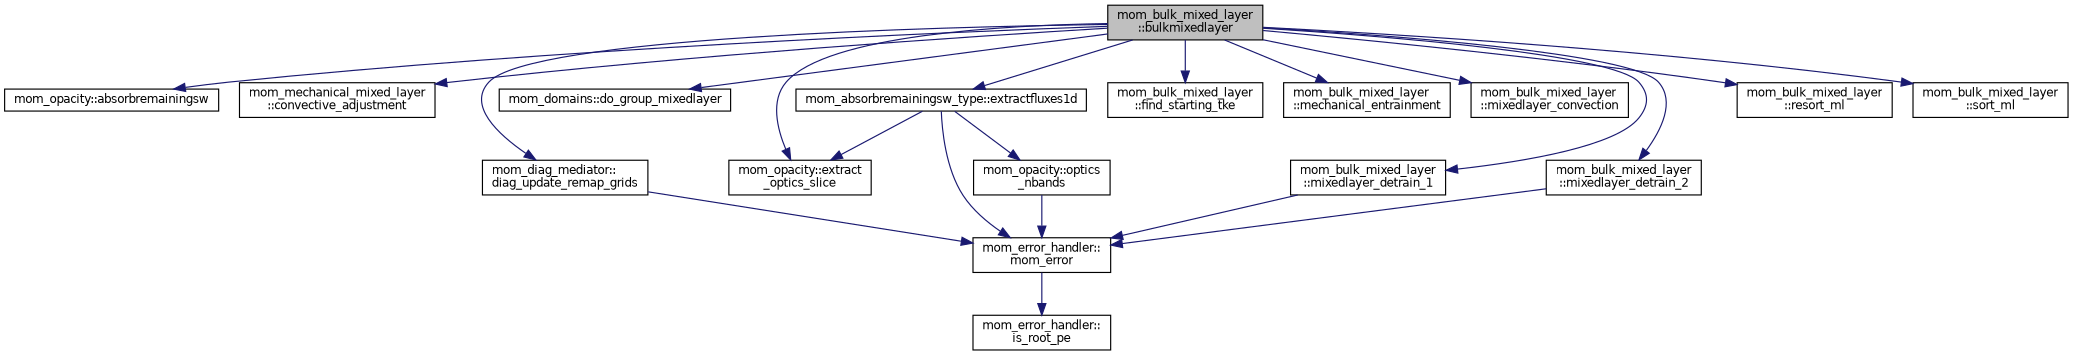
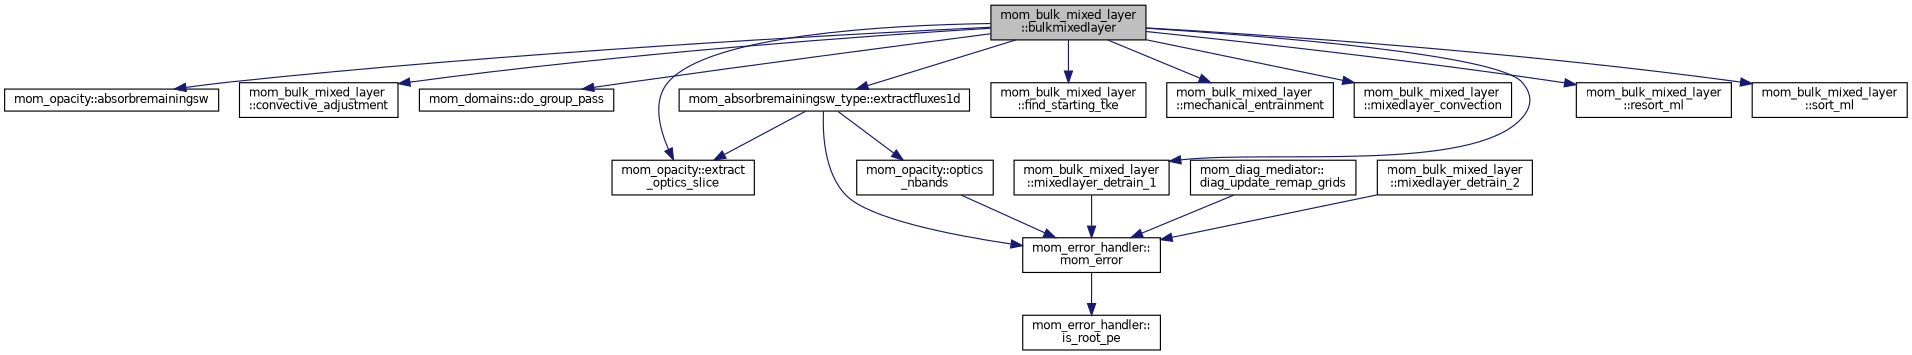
edge "mom_bulk_mixed_layer ::bulkmixedlayer" -> "mom_diag_mediator:: diag_update_remap_grids": removed
edge "mom_bulk_mixed_layer ::bulkmixedlayer" -> "mom_bulk_mixed_layer ::mixedlayer_detrain_2": removed
node "mom_mechanical_mixed_layer ::convective_adjustment": label "mom_mechanical_mixed_layer ::convective_adjustment" -> "mom_bulk_mixed_layer ::convective_adjustment"
node "mom_domains::do_group_mixedlayer": label "mom_domains::do_group_mixedlayer" -> "mom_domains::do_group_pass"
